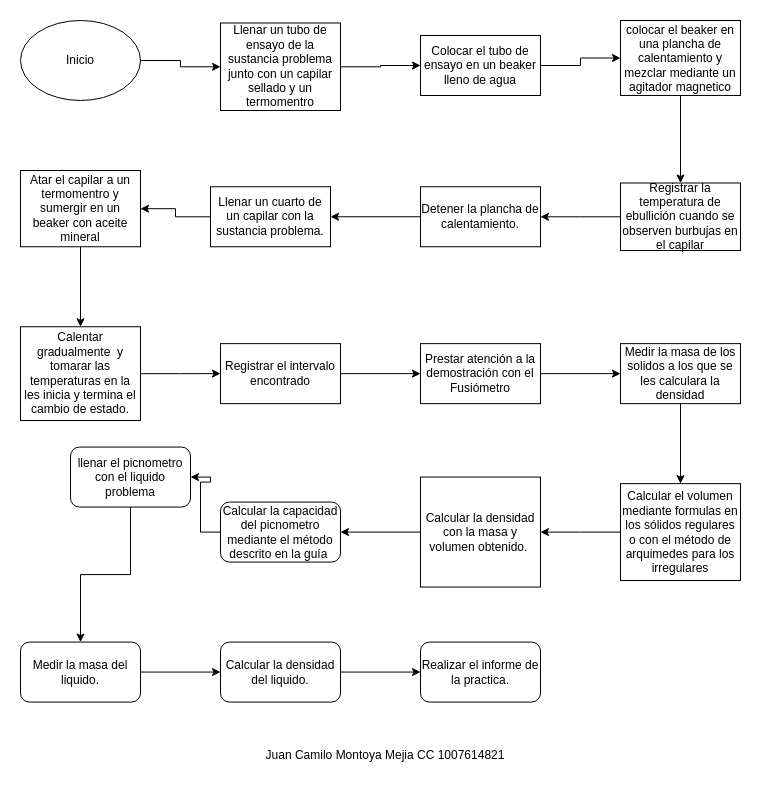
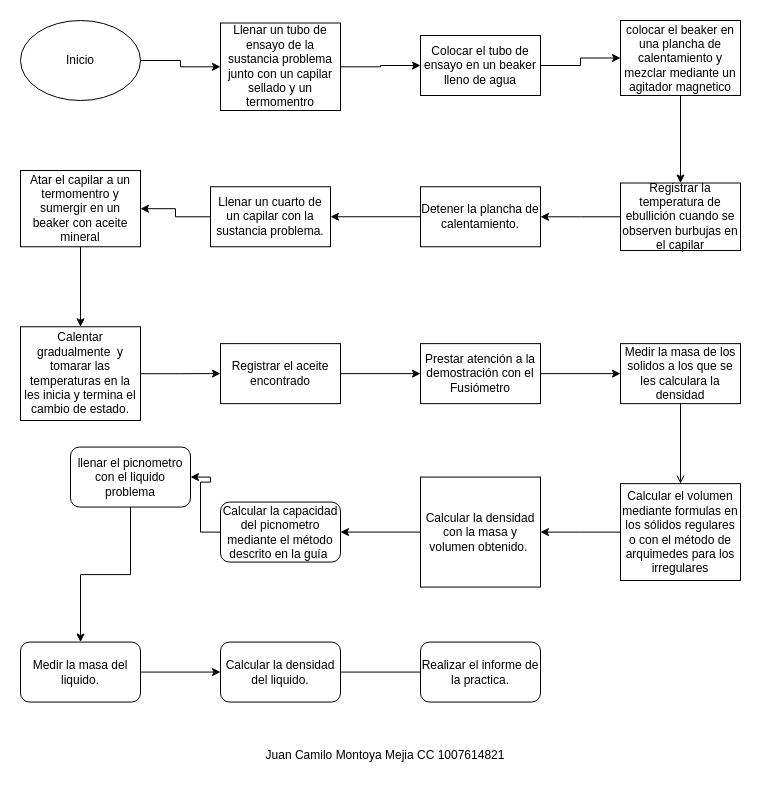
node "Registrar el intervalo encontrado": label "Registrar el intervalo encontrado" -> "Registrar el aceite encontrado"
edge "Medir la masa de los solidos a los que se les calculara la densidad" -> "Calcular el volumen mediante formulas en los sólidos regulares o con el método de arquimedes para los irregulares": arrowhead classic -> open
edge "Calcular la densidad del liquido." -> "Realizar el informe de la practica.": arrowhead classic -> none
